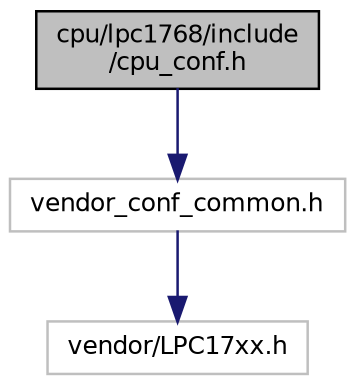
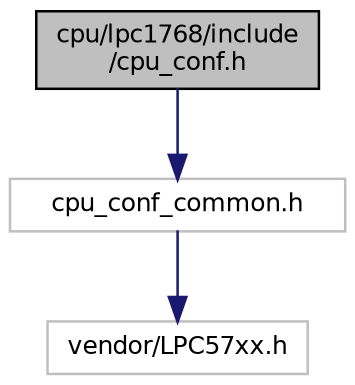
node "vendor_conf_common.h": label "vendor_conf_common.h" -> "cpu_conf_common.h"
node "vendor/LPC17xx.h": label "vendor/LPC17xx.h" -> "vendor/LPC57xx.h"
